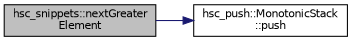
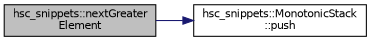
node "hsc_push::MonotonicStack ::push": label "hsc_push::MonotonicStack ::push" -> "hsc_snippets::MonotonicStack ::push"
